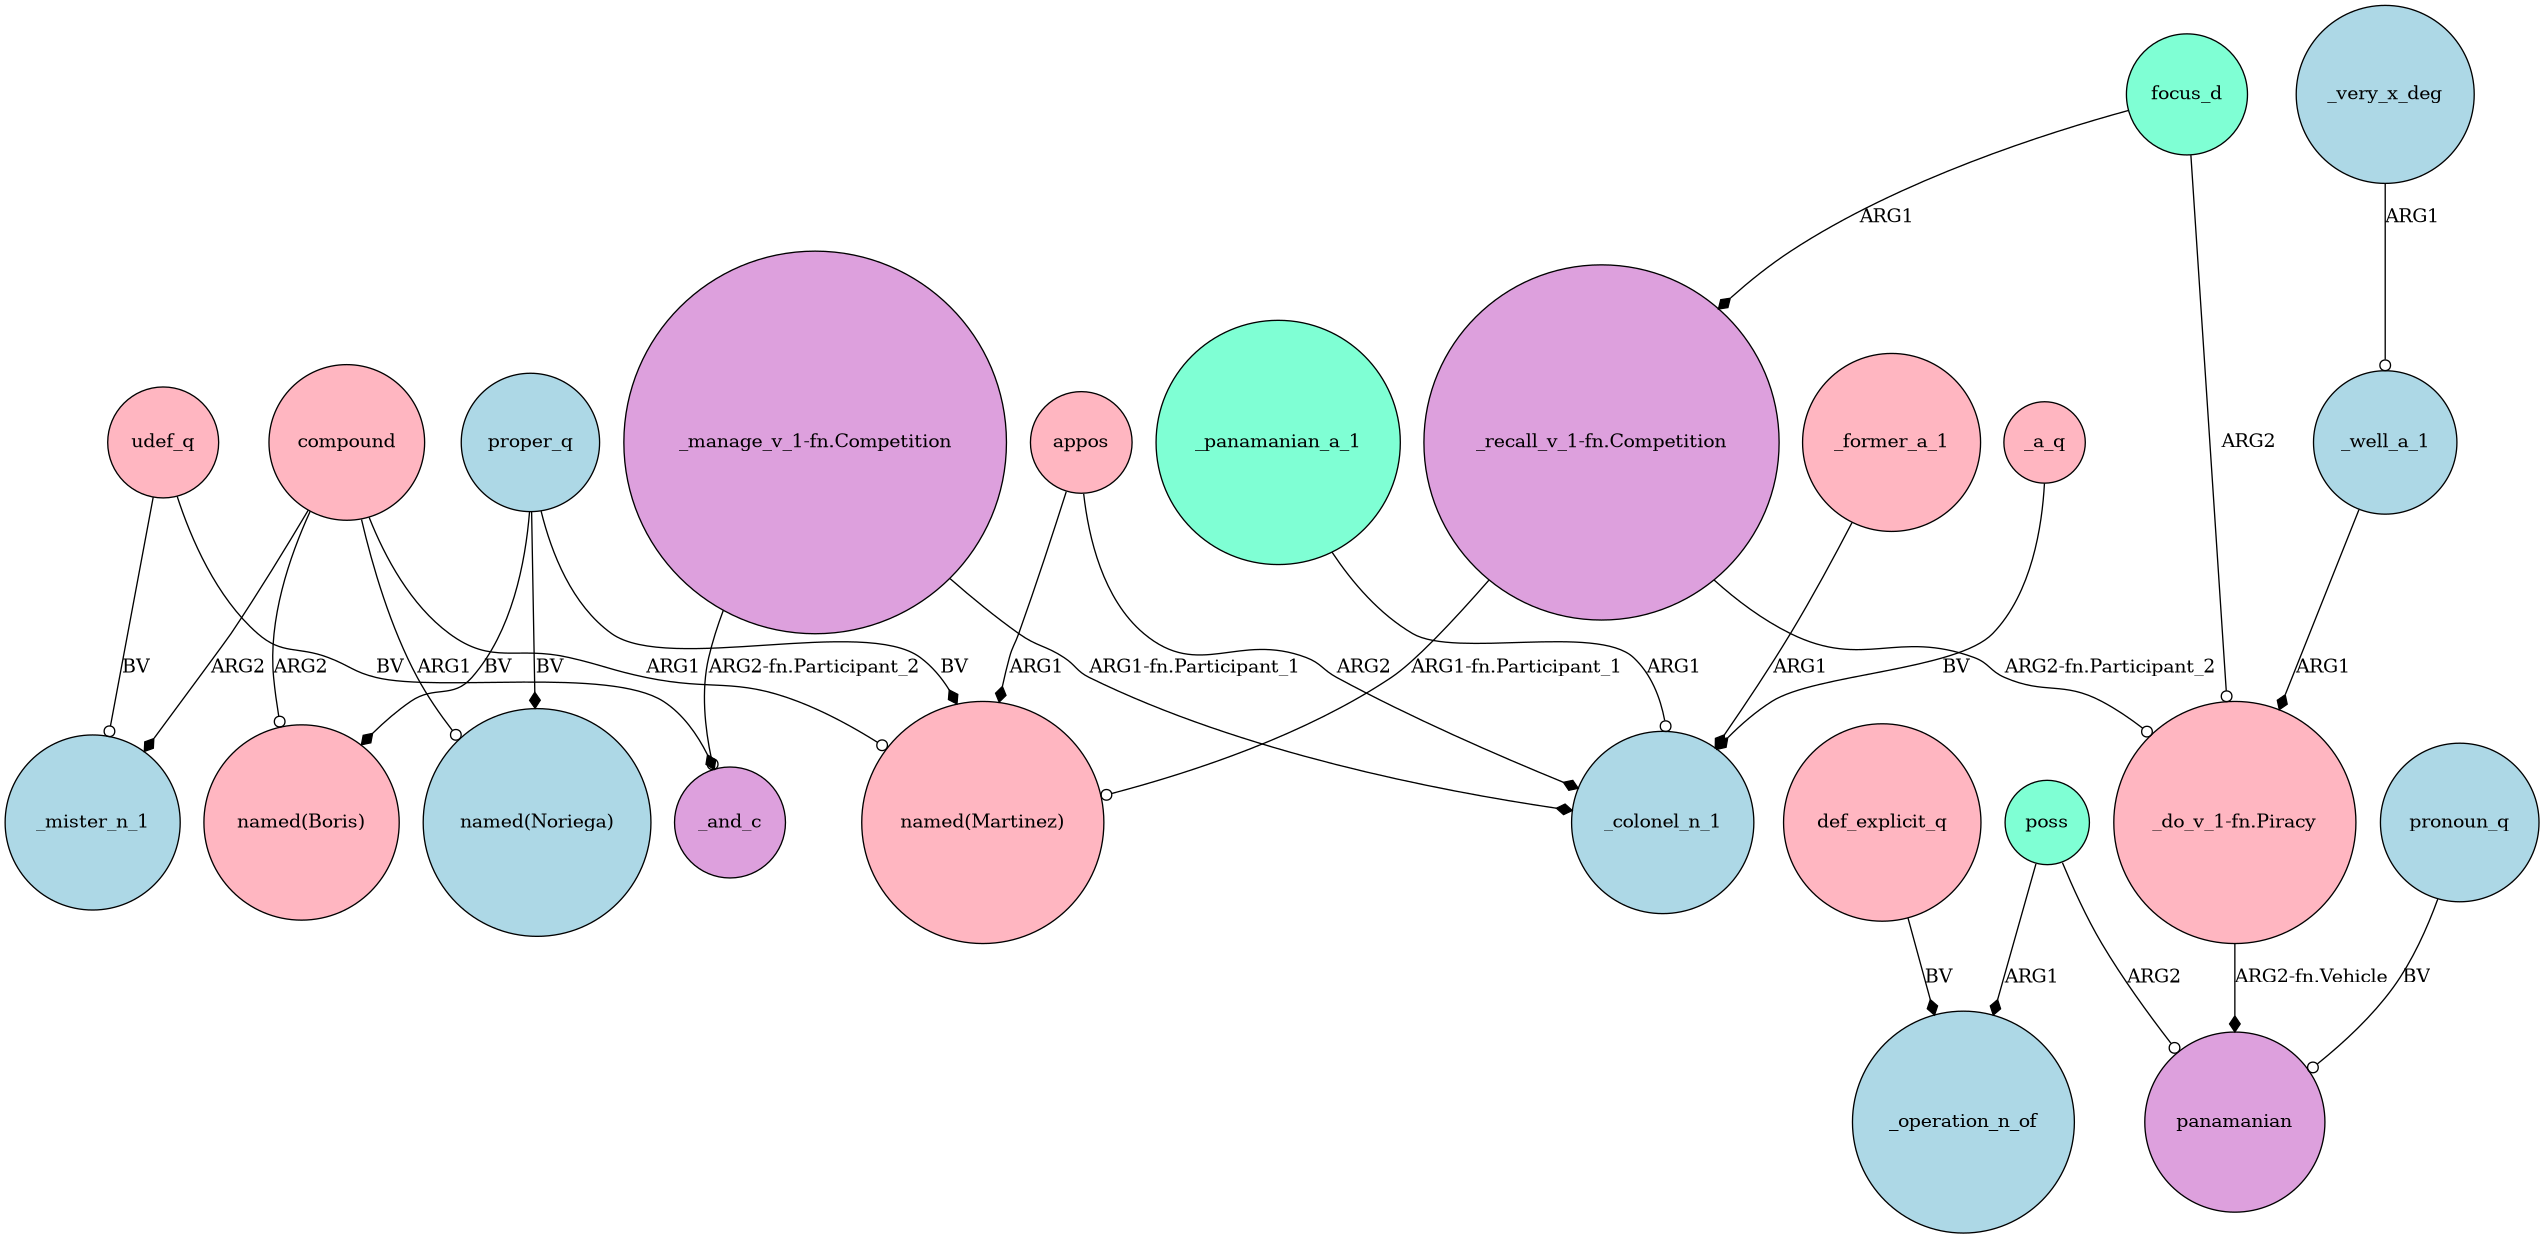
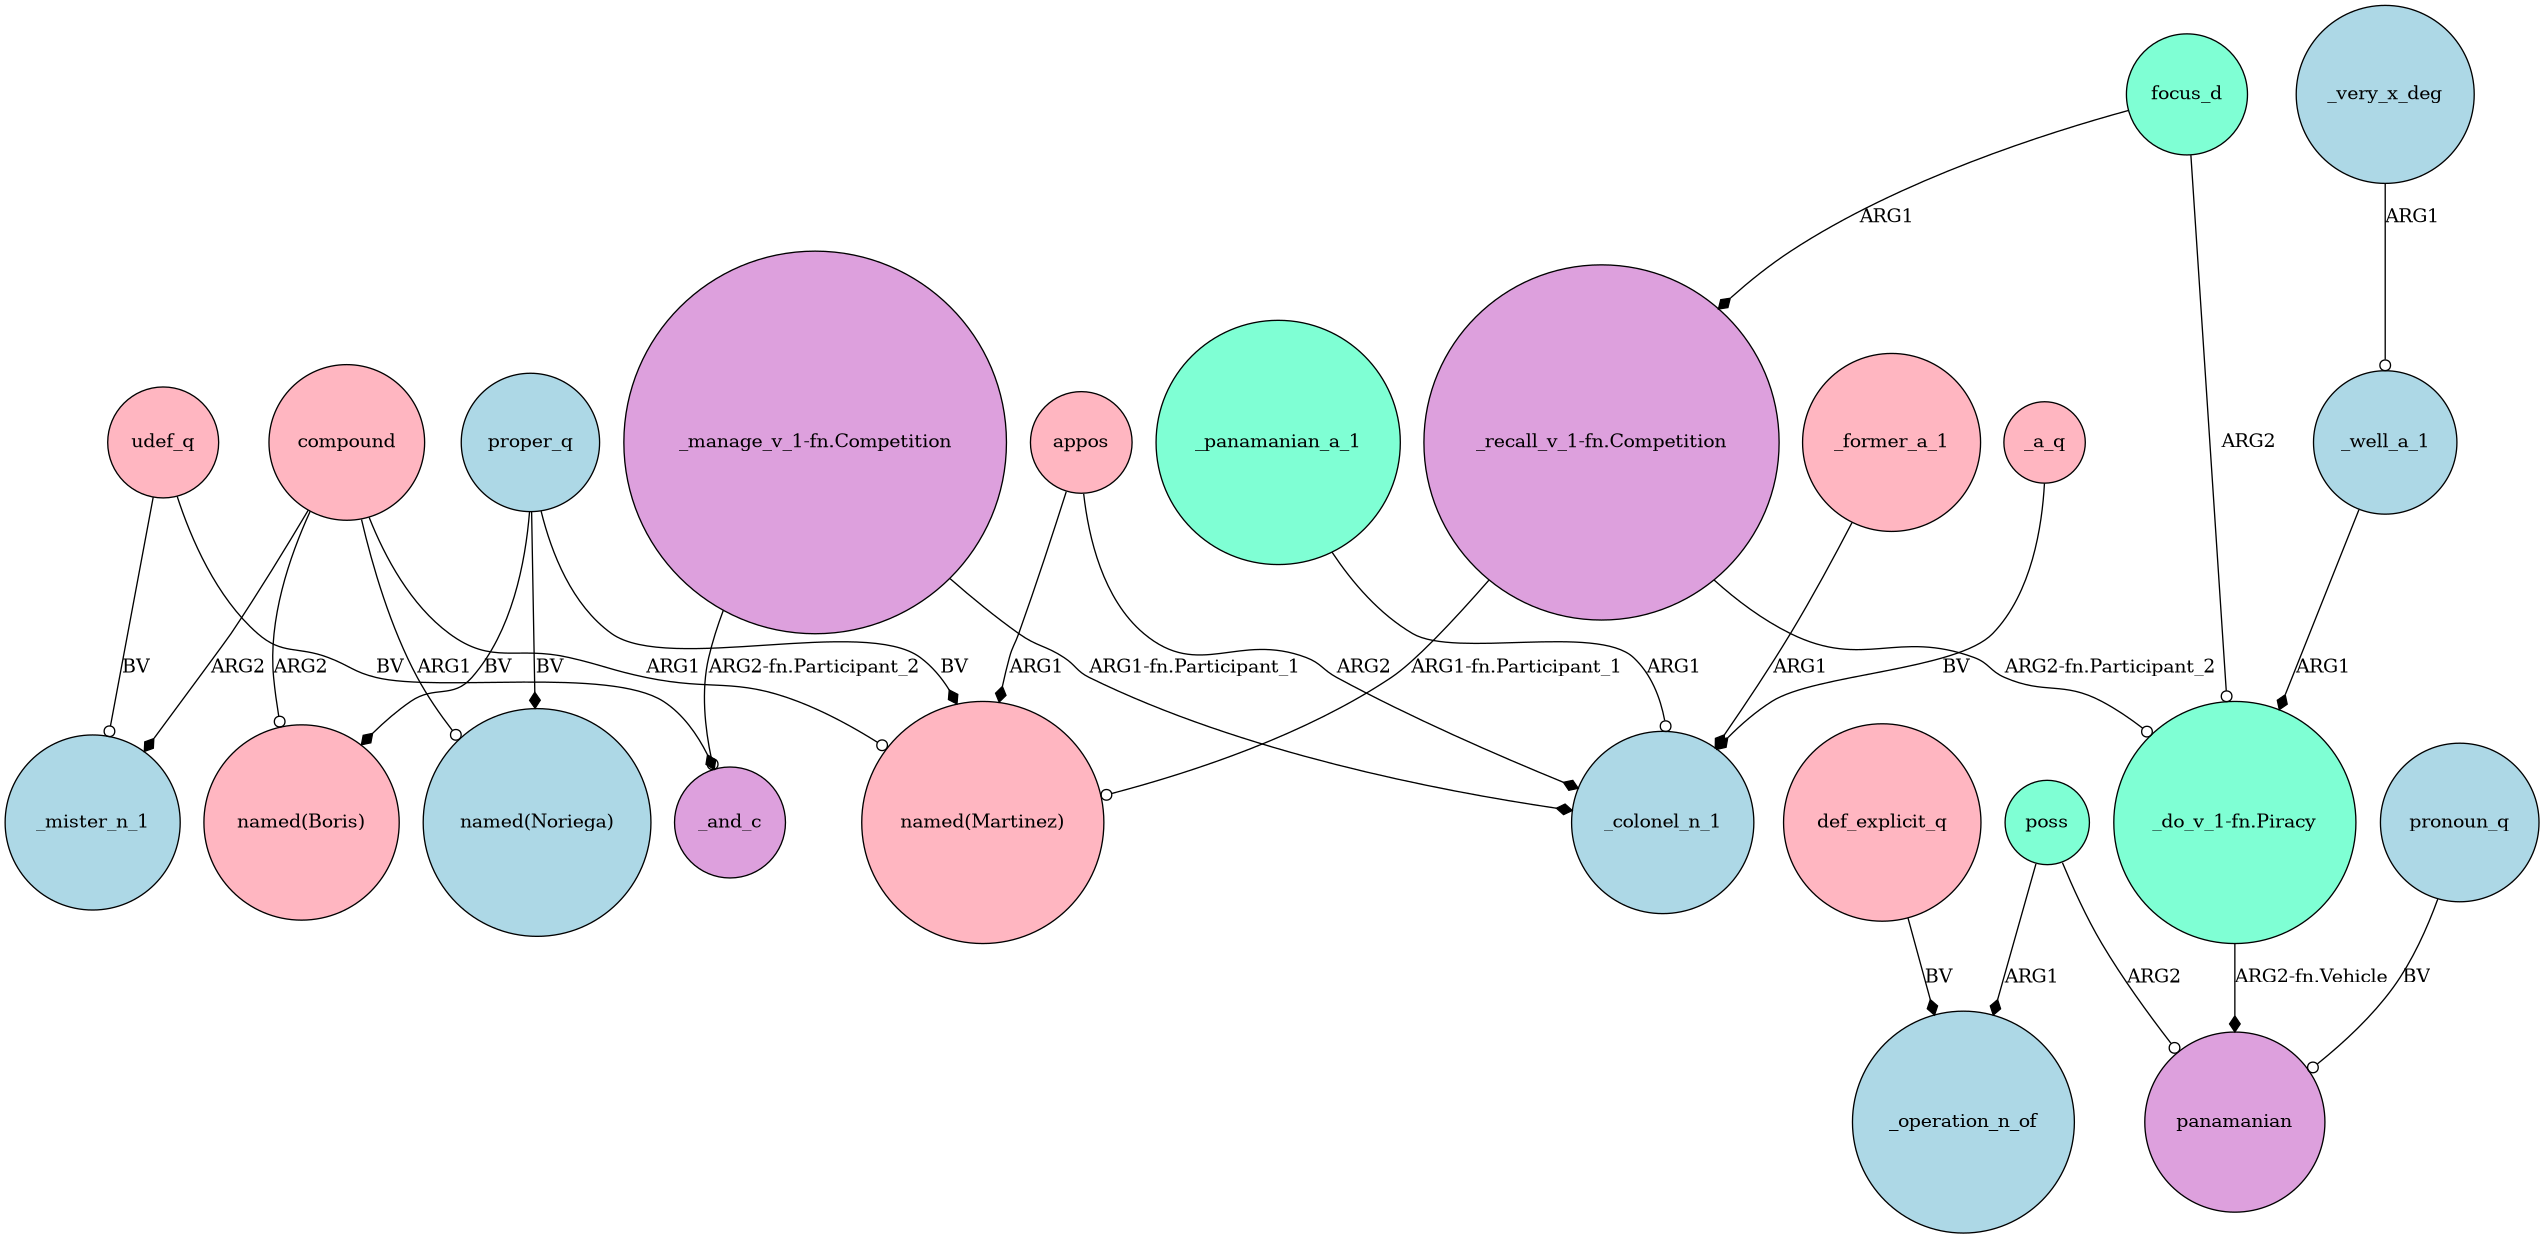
node "_do_v_1-fn.Piracy": fillcolor lightpink -> aquamarine
